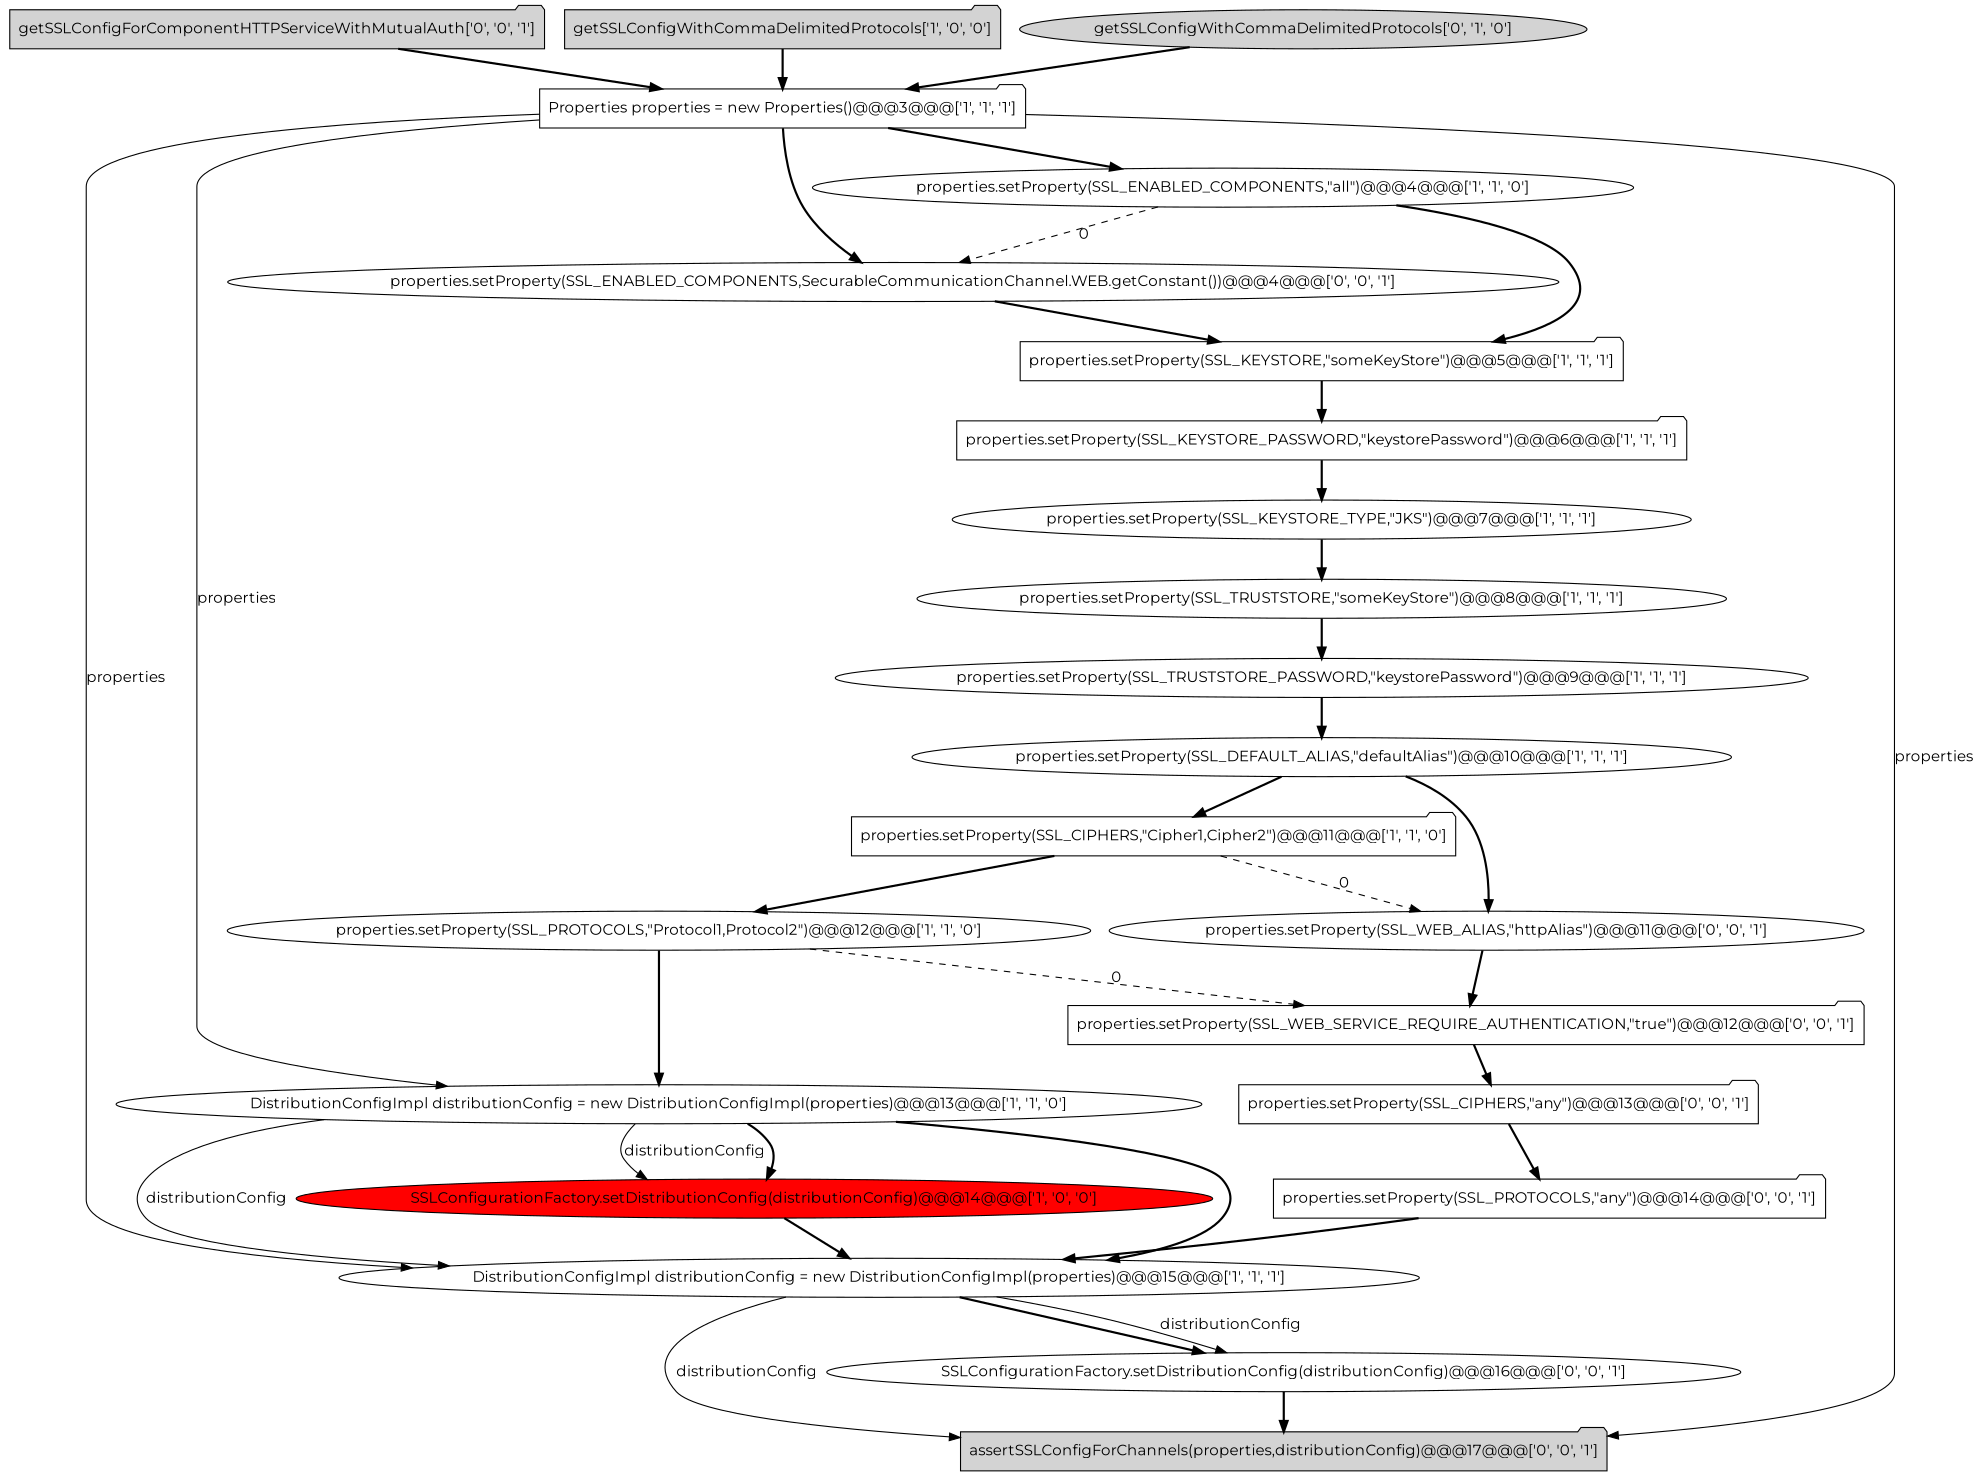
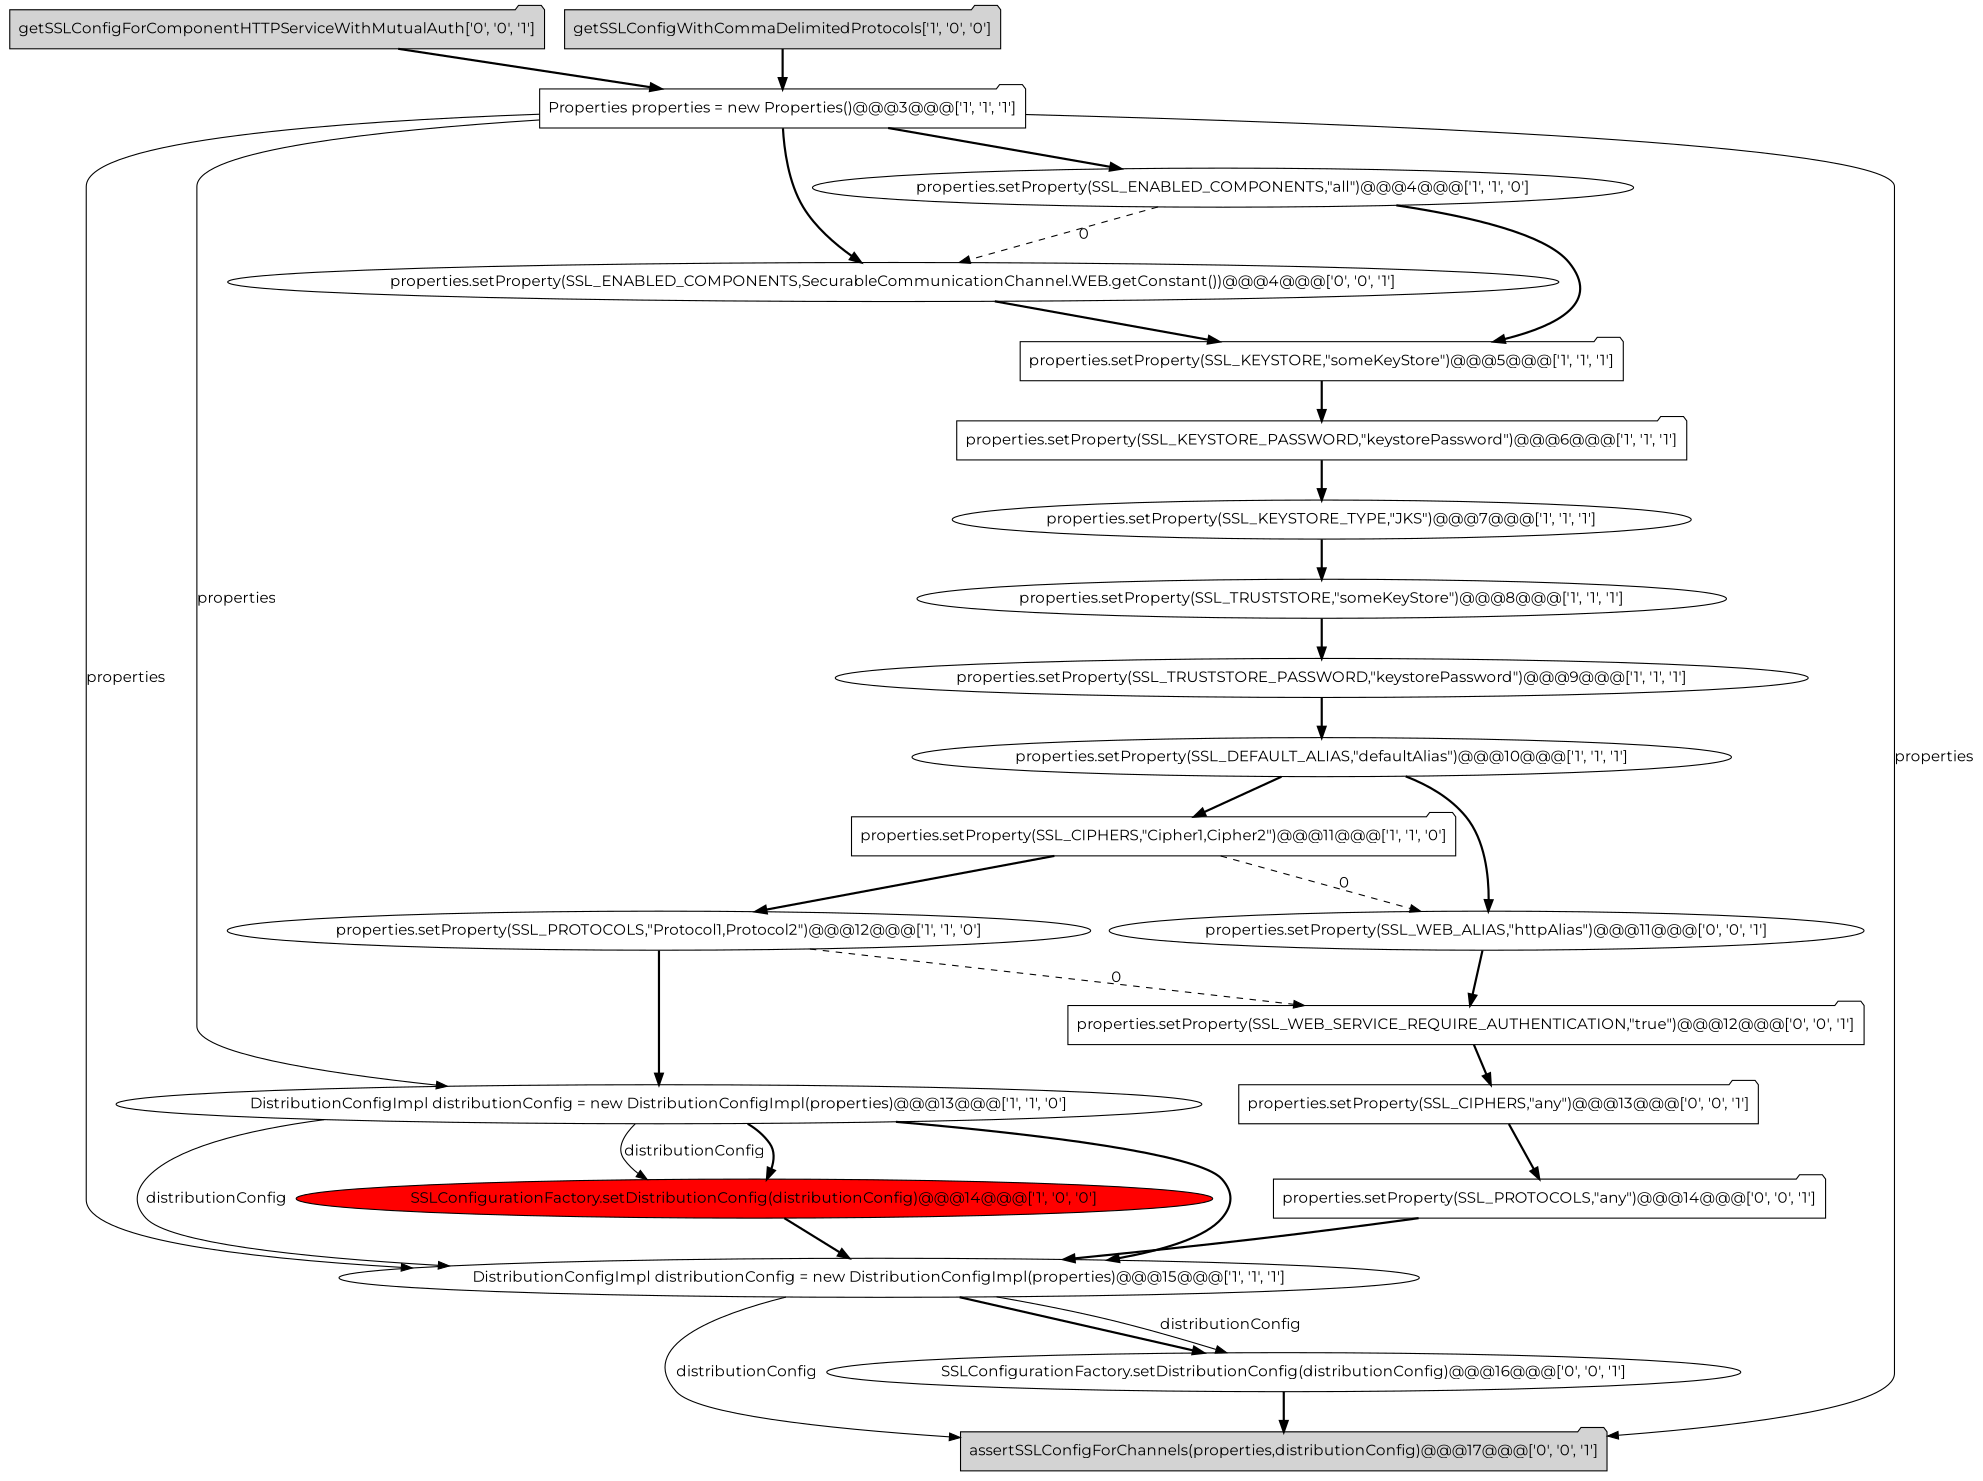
node "getSSLConfigWithCommaDelimitedProtocols['0', '1', '0']": removed
